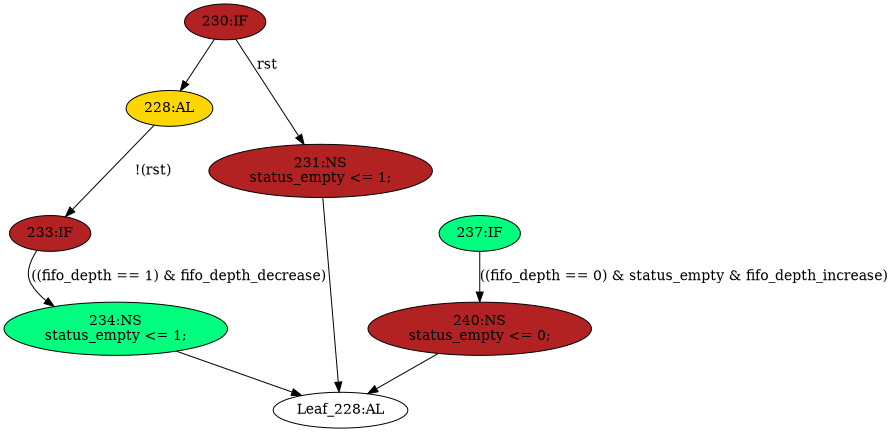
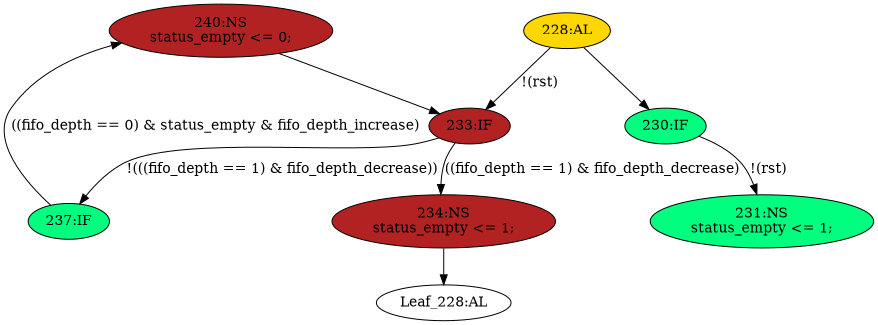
node "230:IF": fillcolor firebrick -> springgreen
edge "230:IF" -> "228:AL": reversed
edge "230:IF" -> "231:NS status_empty <= 1;": label "rst" -> "!(rst)"
edge "233:IF" -> "237:IF": added, label "!(((fifo_depth == 1) & fifo_depth_decrease))"
node "231:NS status_empty <= 1;": fillcolor firebrick -> springgreen
edge "231:NS status_empty <= 1;" -> "Leaf_228:AL": removed
node "234:NS status_empty <= 1;": fillcolor springgreen -> firebrick
edge "240:NS status_empty <= 0;" -> "Leaf_228:AL": now "240:NS status_empty <= 0;" -> "233:IF"
